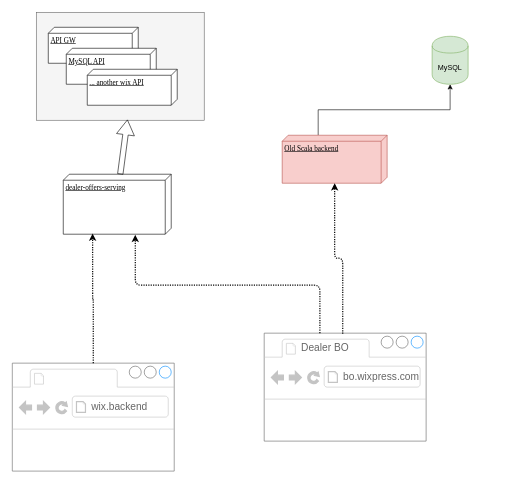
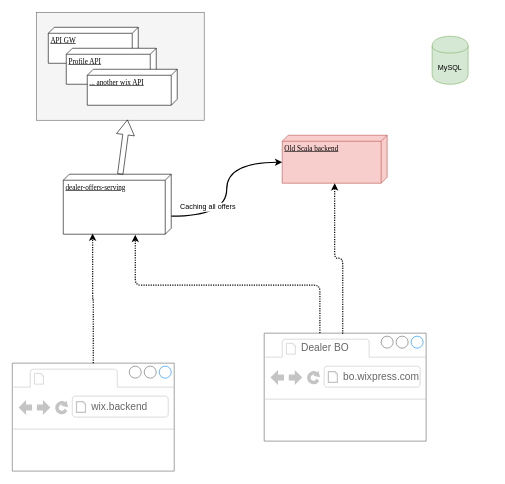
node "MySQL API": label "MySQL API" -> "Profile API"
edge "Old Scala backend" -> "MySQL": removed
edge "dealer-offers-serving" -> "Old Scala backend": added, label "Caching all offers"
